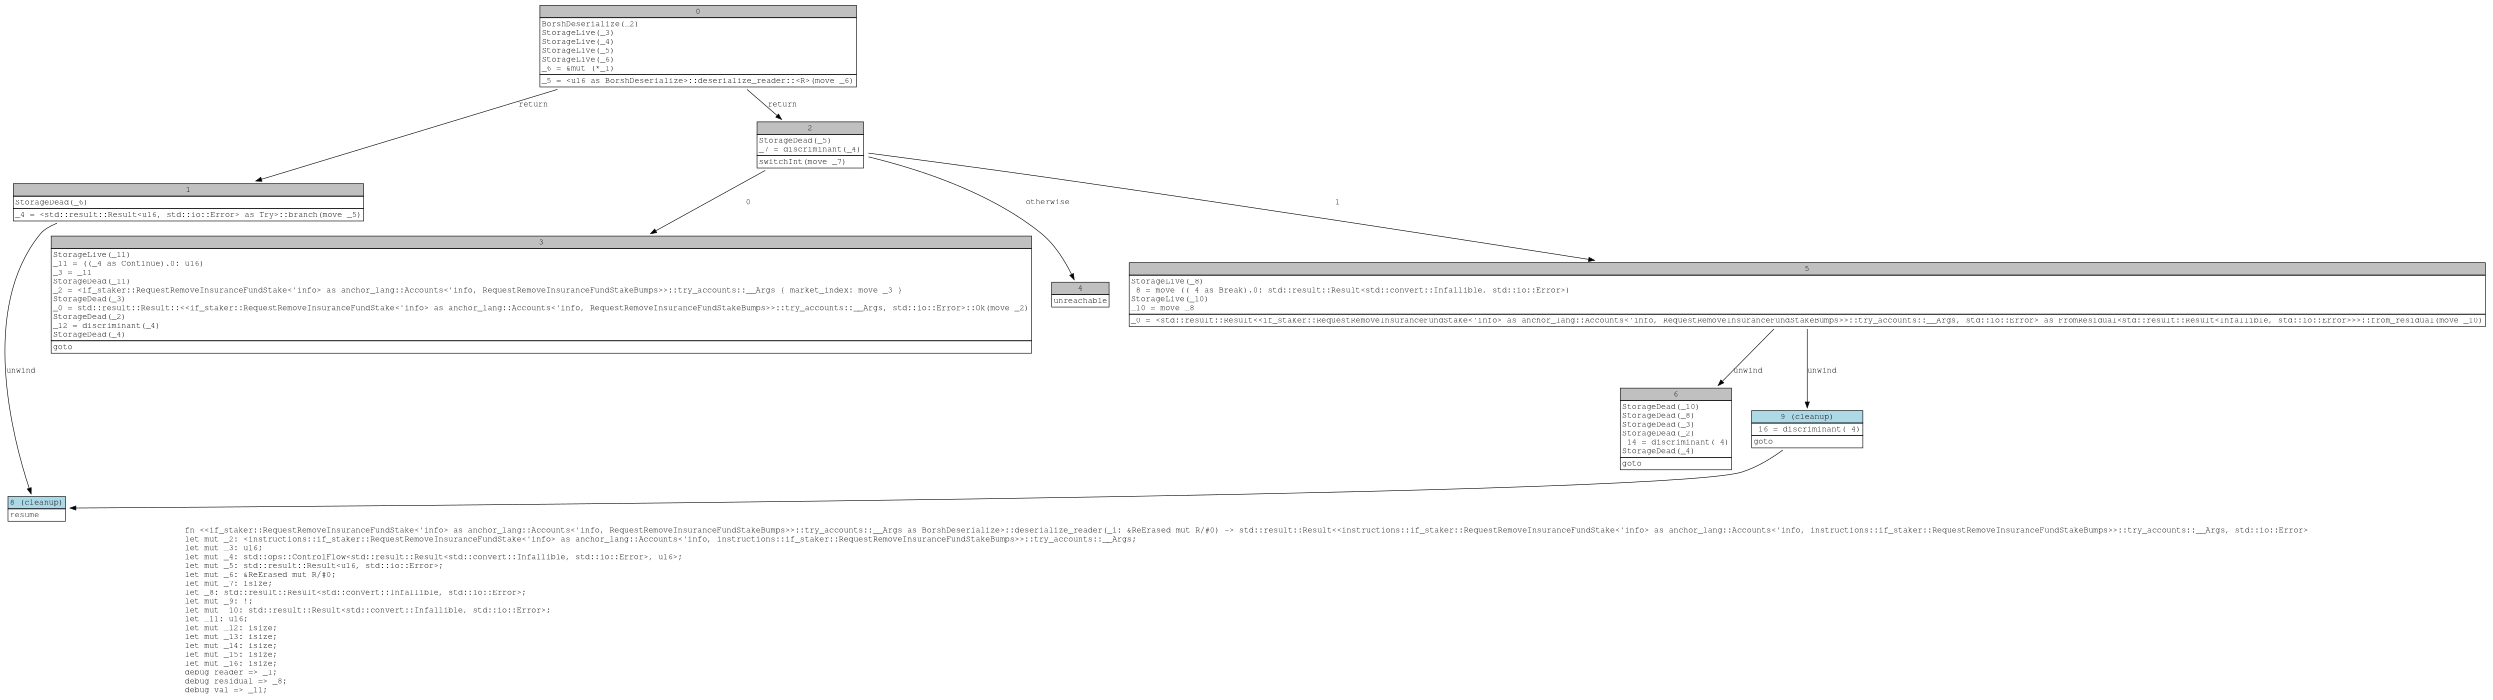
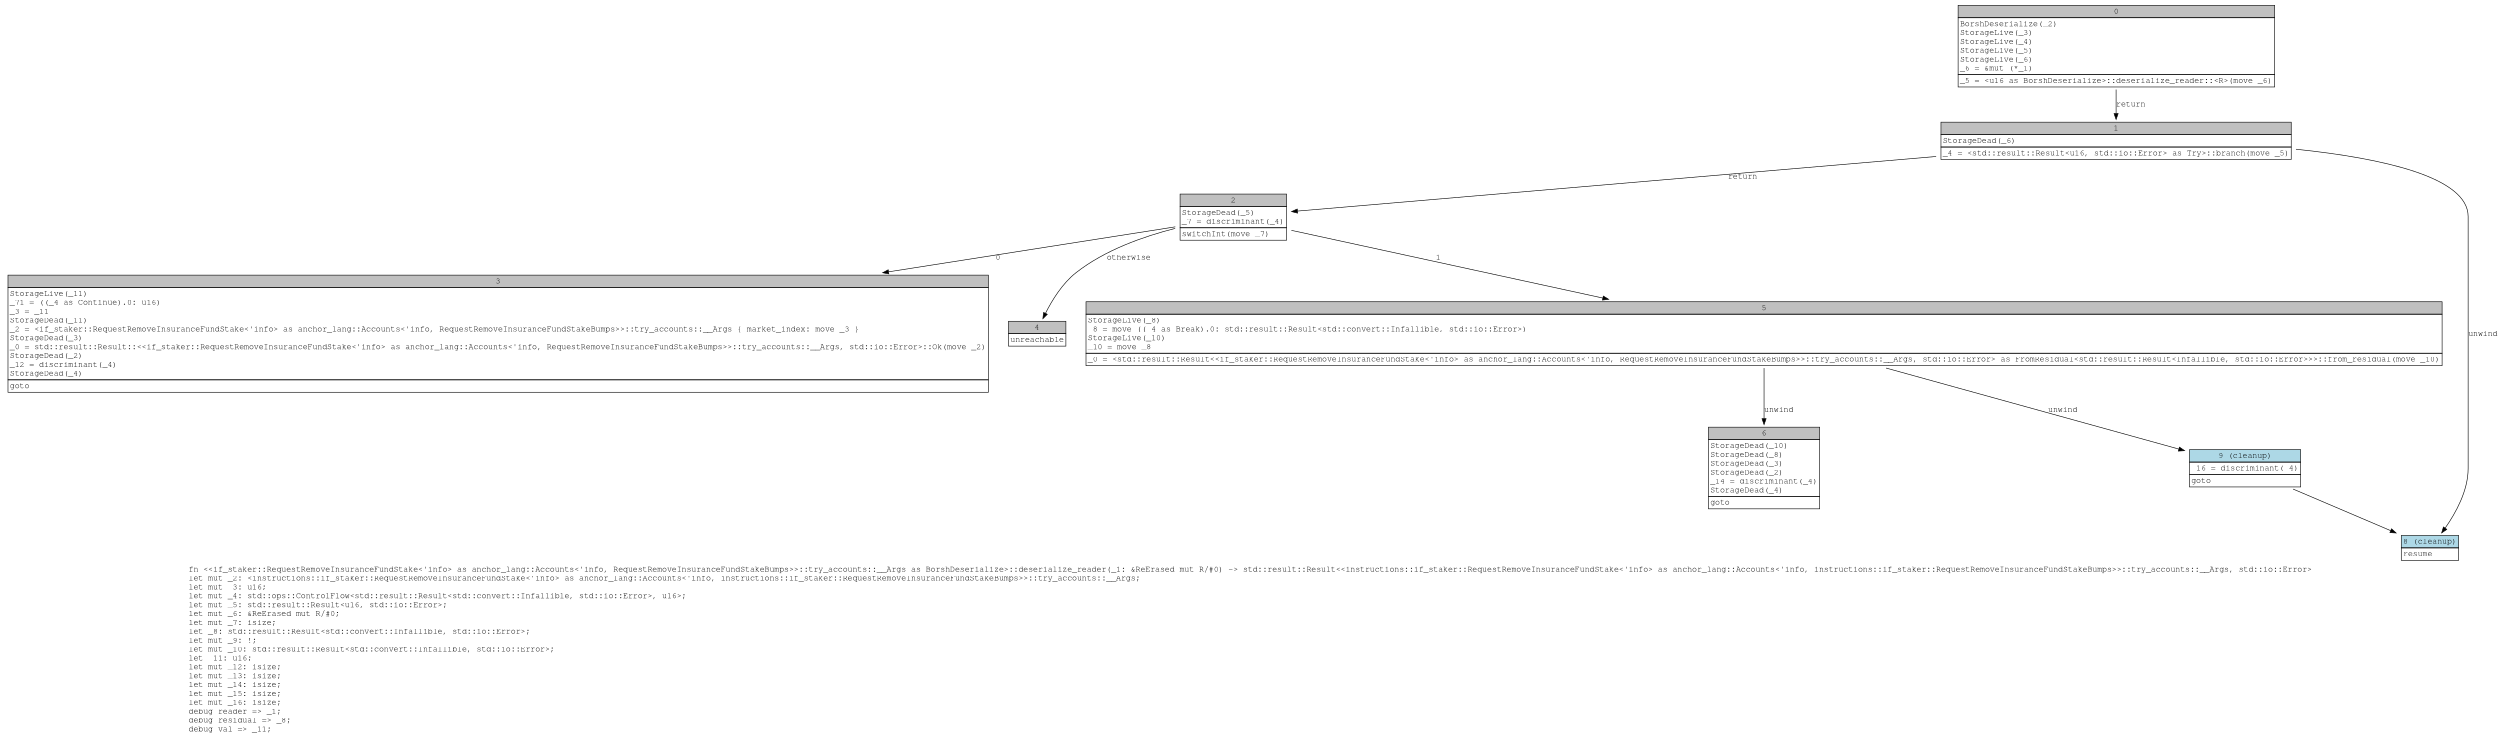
edge "0" -> "2": now "1" -> "2"
node "3": text "_11 = ((_4 as Continue).0: u16)" -> "_71 = ((_4 as Continue).0: u16)"
